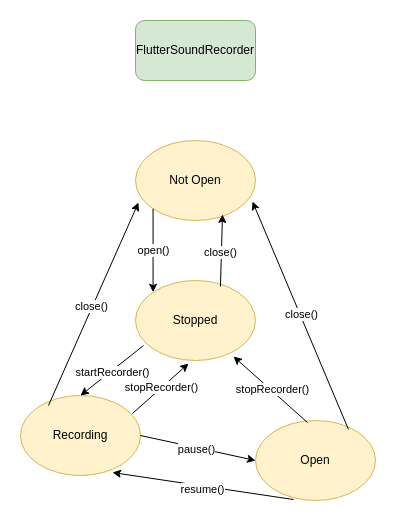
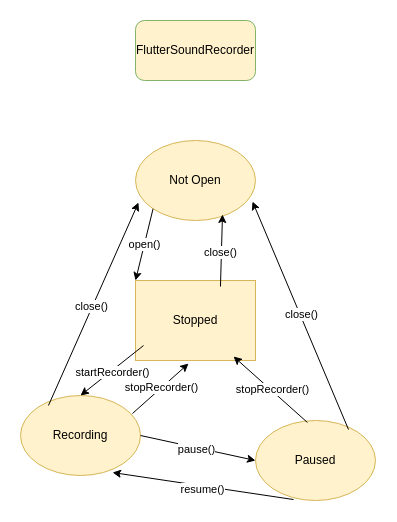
node "FlutterSoundRecorder": fillcolor #d5e8d4 -> #fff2cc
node "Stopped": shape ellipse -> rectangle
node "Open": label "Open" -> "Paused"
